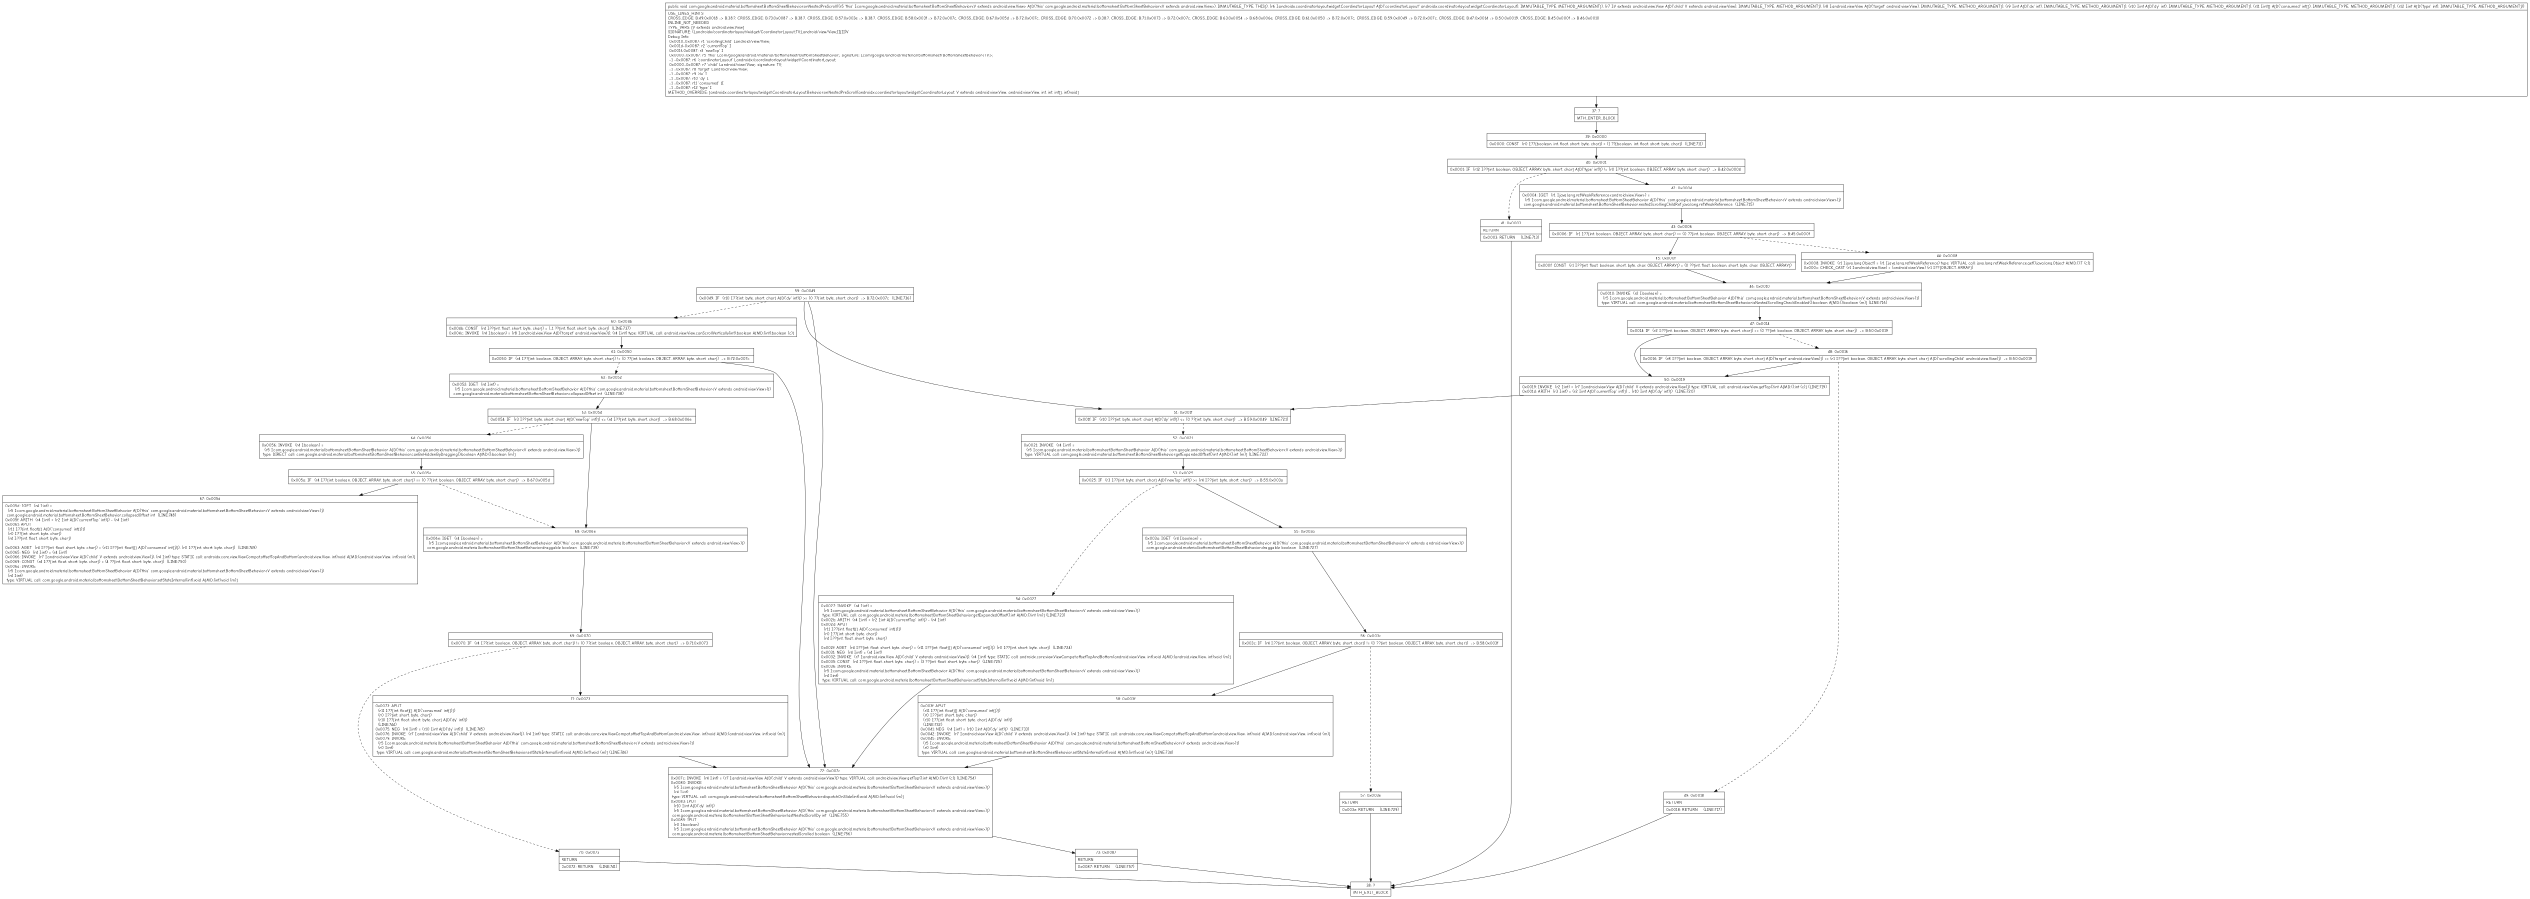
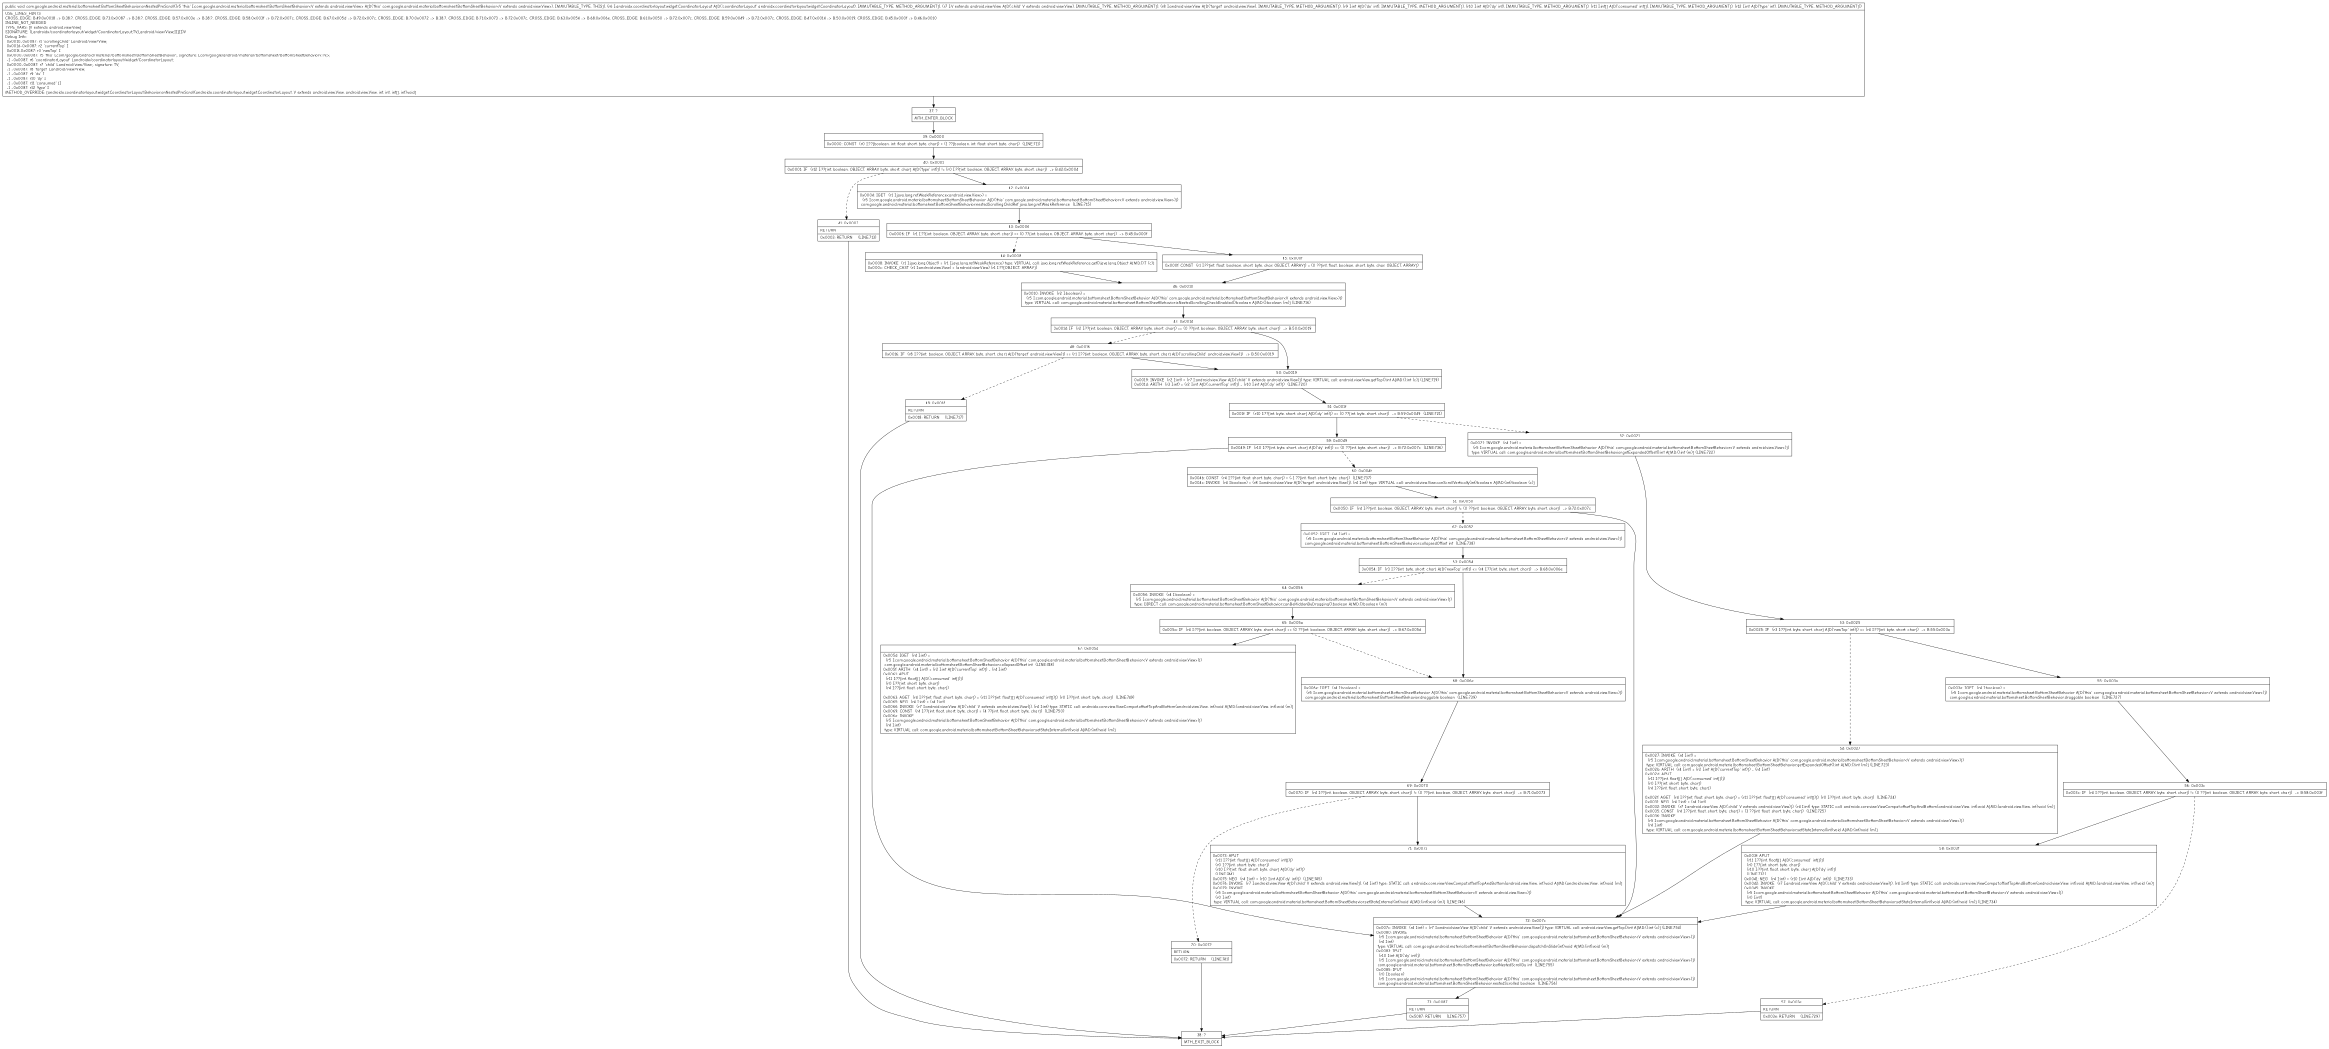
edge "59: 0x0049" -> "51: 0x001f": reversed
node "73: 0x0087": text "0x0087: RETURN    (LINE:757)" -> "0x5087: RETURN    (LINE:757)"
